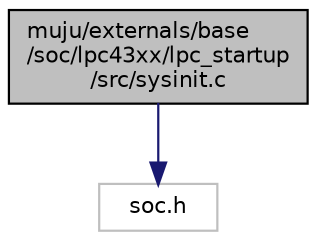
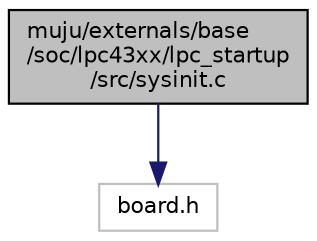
node "soc.h": label "soc.h" -> "board.h"
